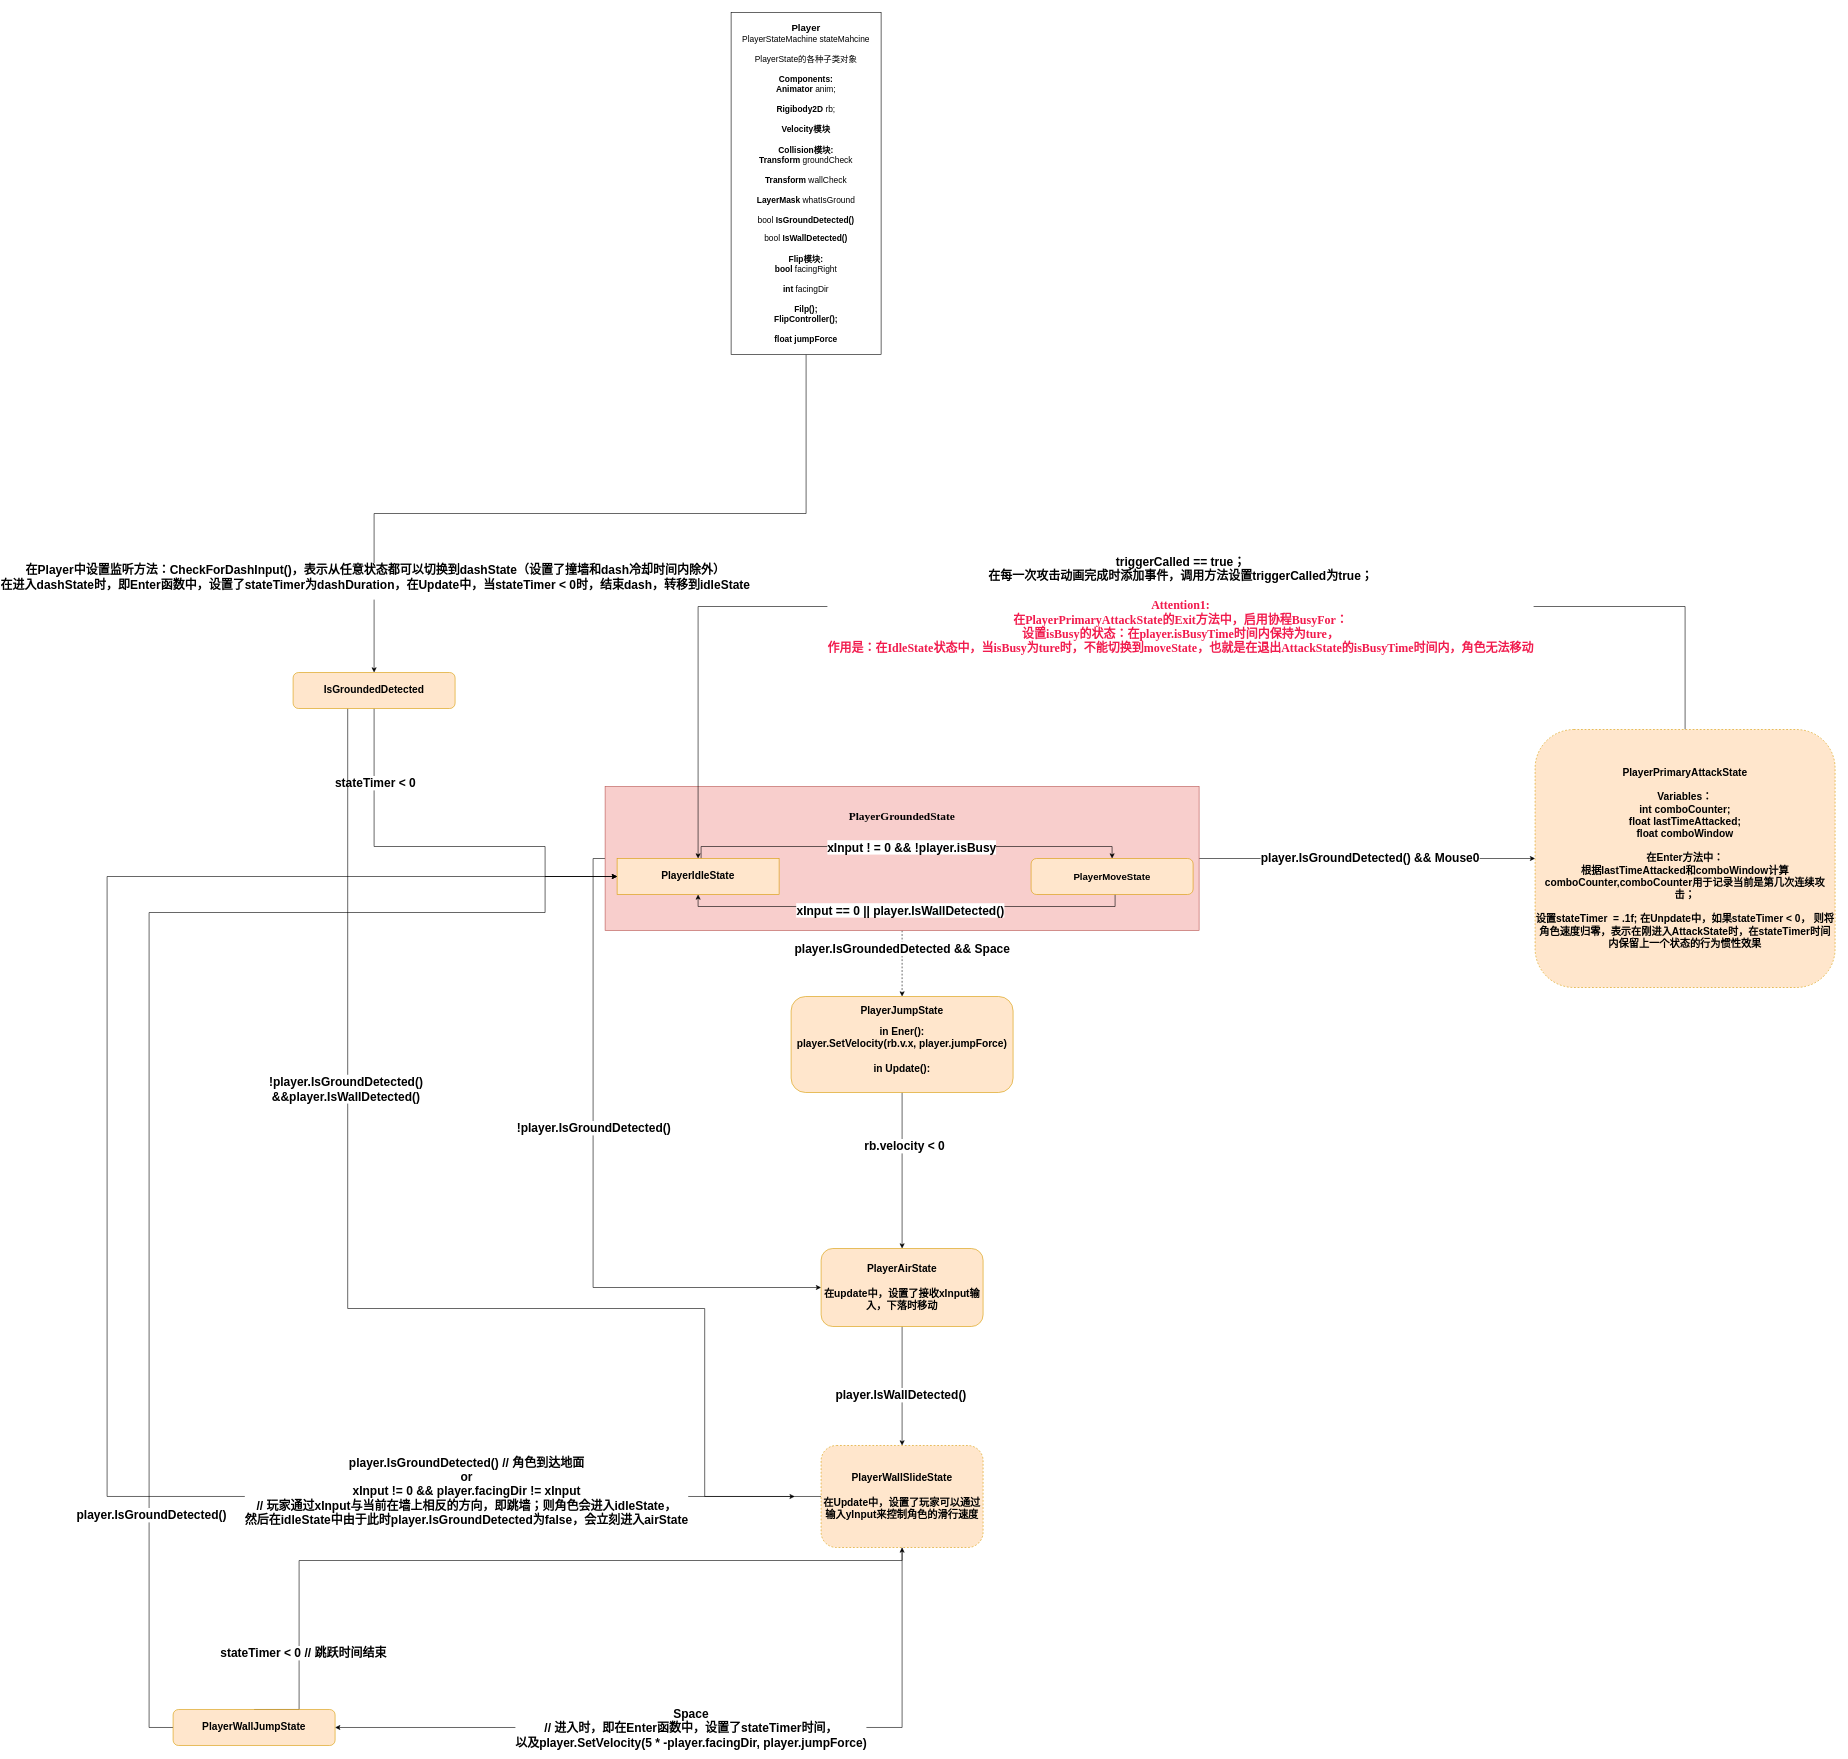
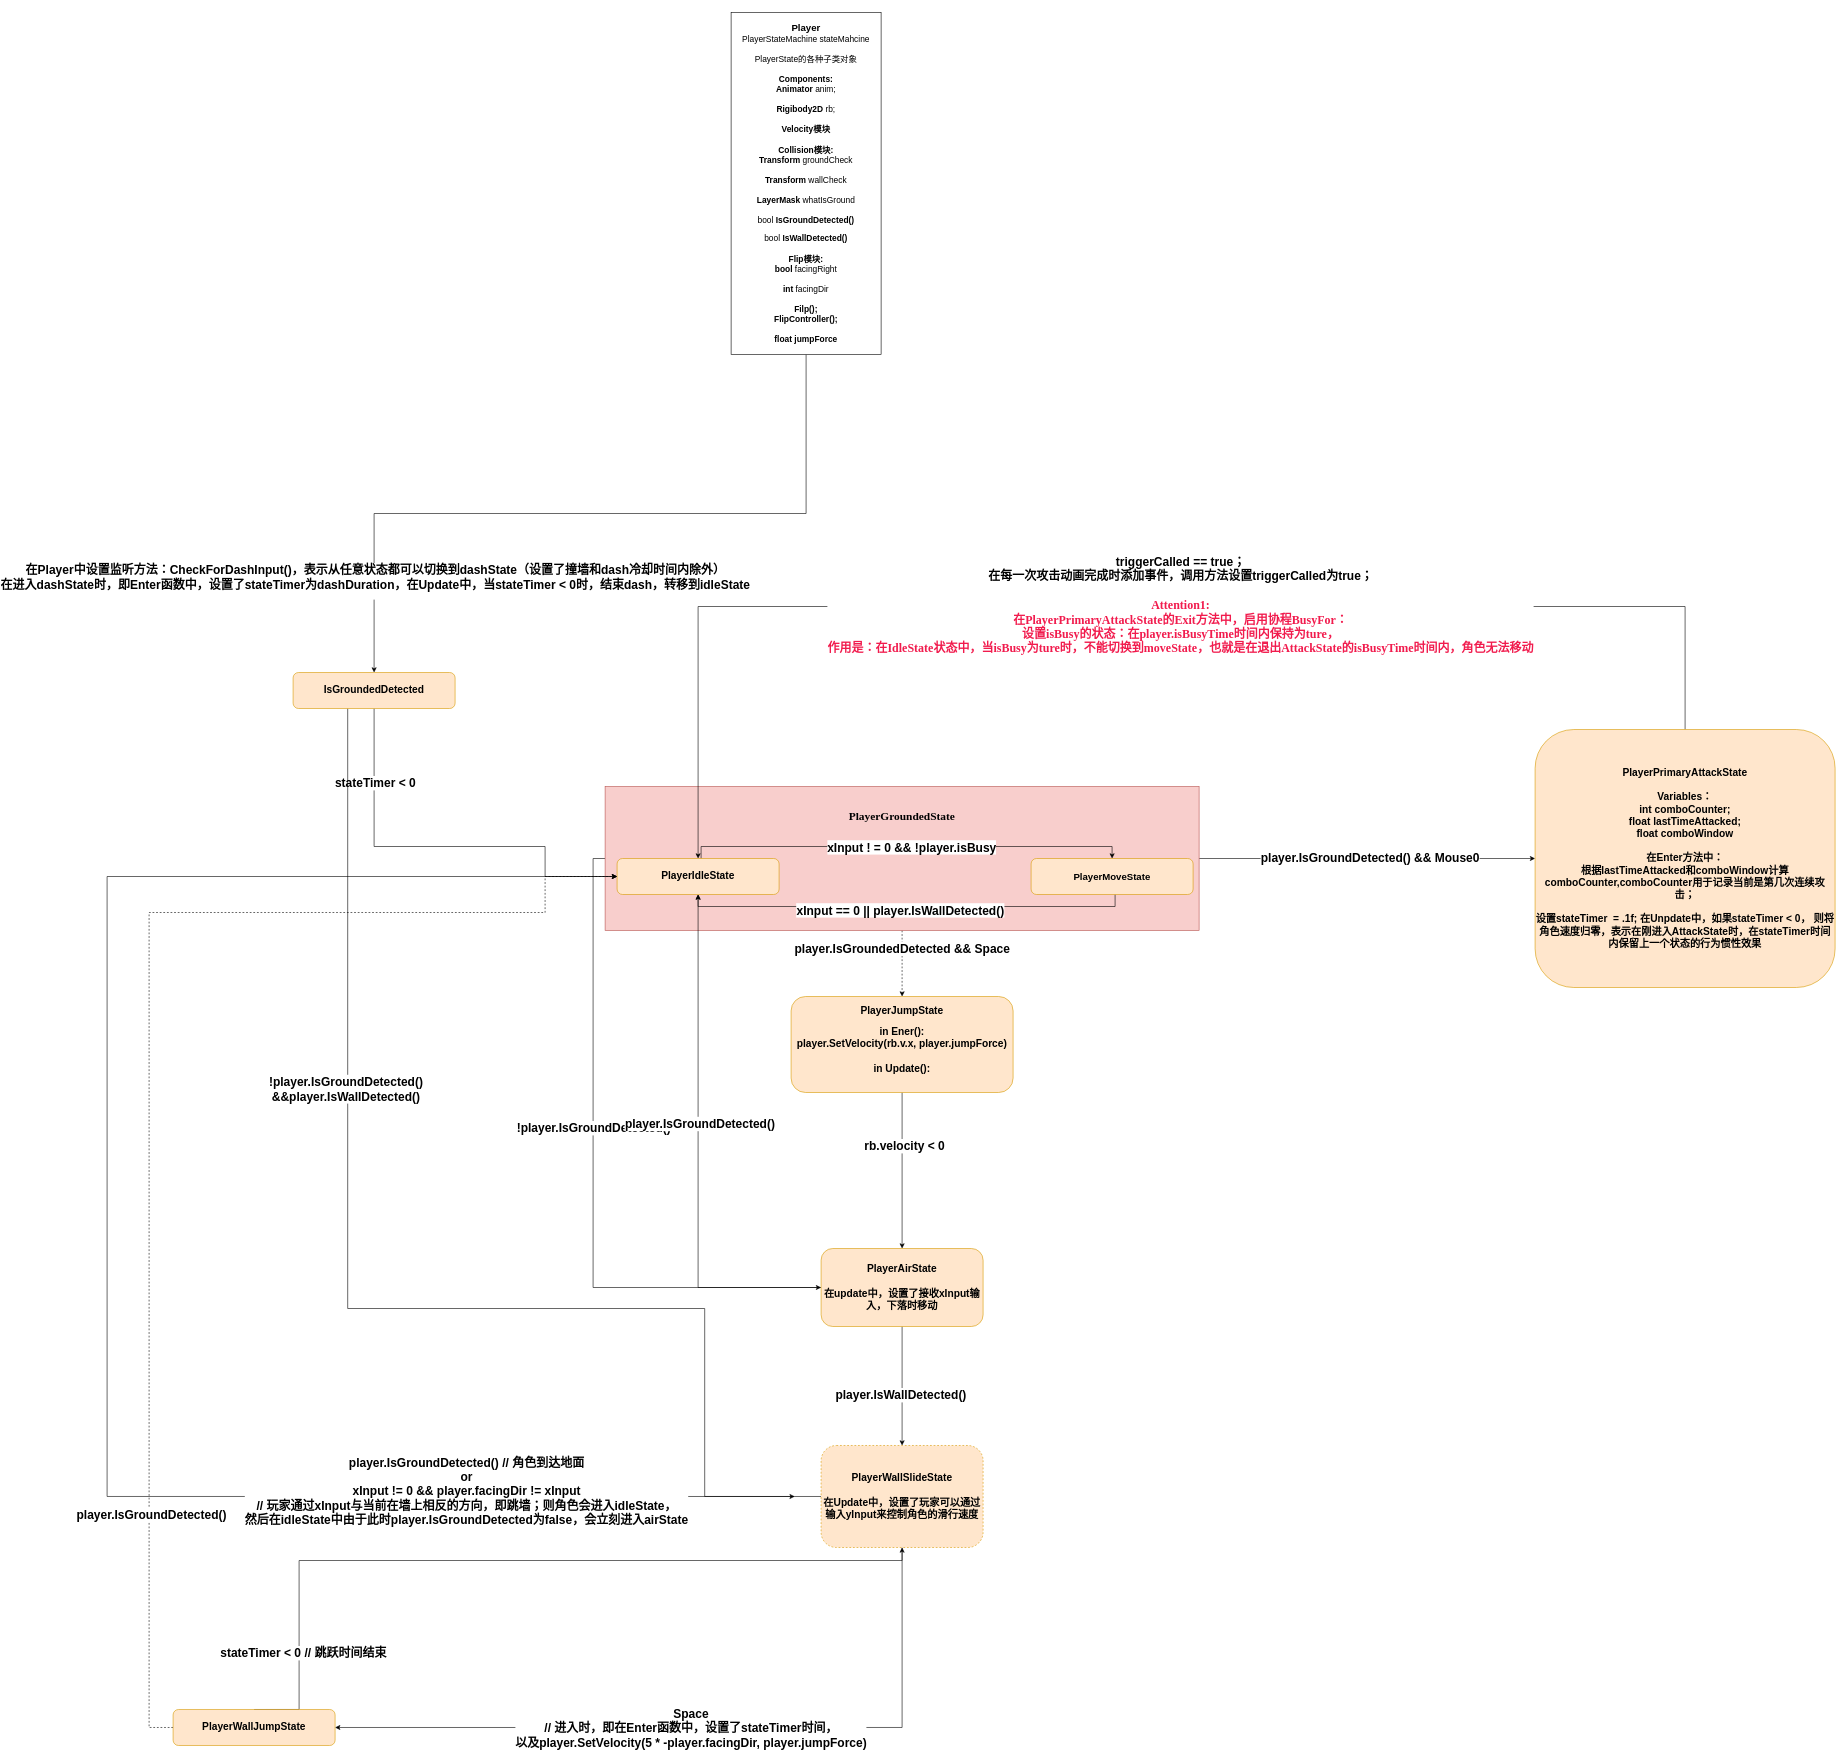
node "PlayerPrimaryAttackState Variables： int comboCounter; float lastTimeAttacked; float comboWindow 在Enter方法中： 根据lastTimeAttacked和comboWindow计算comboCounter,comboCounter用于记录当前是第几次连续攻击； 设置stateTimer = .1f; 在Unpdate中，如果stateTimer < 0， 则将角色速度归零，表示在刚进入AttackState时，在stateTimer时间内保留上一个状态的行为惯性效果": style dashed -> solid
node "PlayerIdleState": shape rectangle -> rounded rectangle
edge "PlayerWallJumpState" -> "PlayerIdleState": style solid -> dashed
edge "PlayerAirState 在update中，设置了接收xInput输入，下落时移动" -> "PlayerIdleState": added, label "player.IsGroundDetected()"
